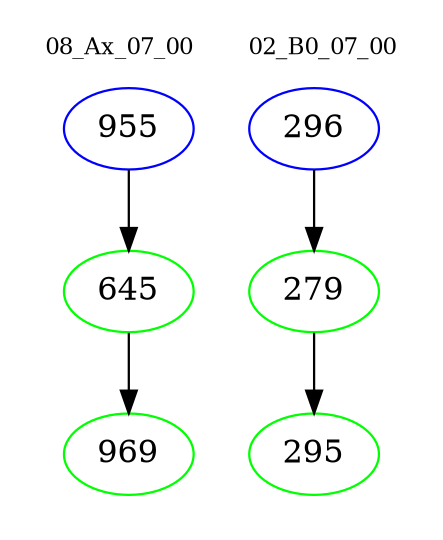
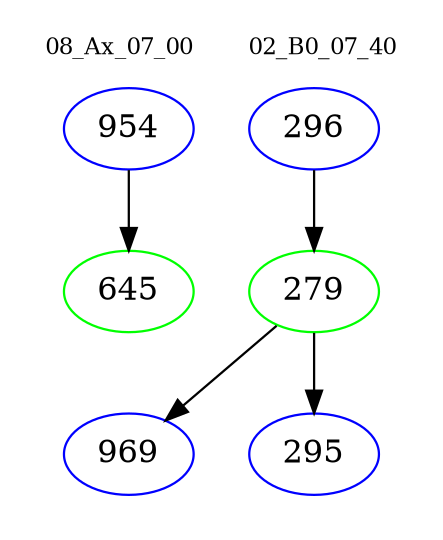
cluster "02_B0_07_00": label "02_B0_07_00" -> "02_B0_07_40"
node "955": label "955" -> "954"
edge "645" -> "969": now "279" -> "969"
node "969": color green -> blue
node "295": color green -> blue
